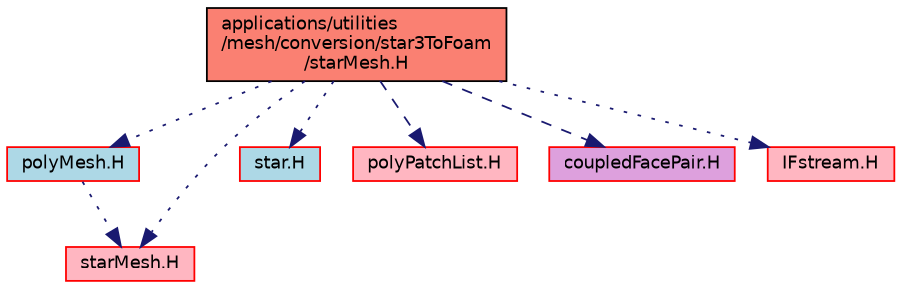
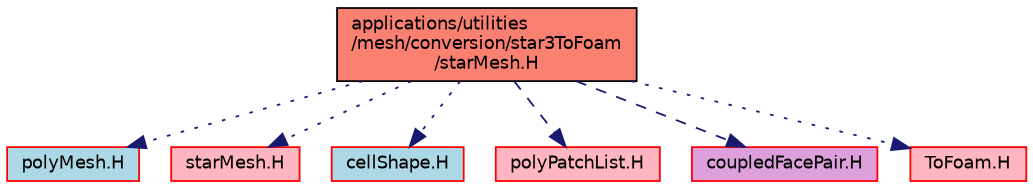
node "star.H": label "star.H" -> "cellShape.H"
node "IFstream.H": label "IFstream.H" -> "ToFoam.H"
edge "polyMesh.H" -> "starMesh.H": removed
